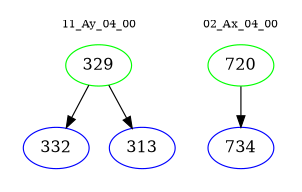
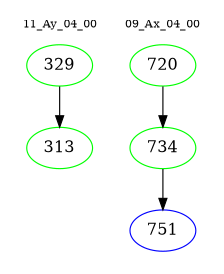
cluster "02_Ax_04_00": label "02_Ax_04_00" -> "09_Ax_04_00"
node "332": removed
node "313": color blue -> green
node "734": color blue -> green
node "751": added
